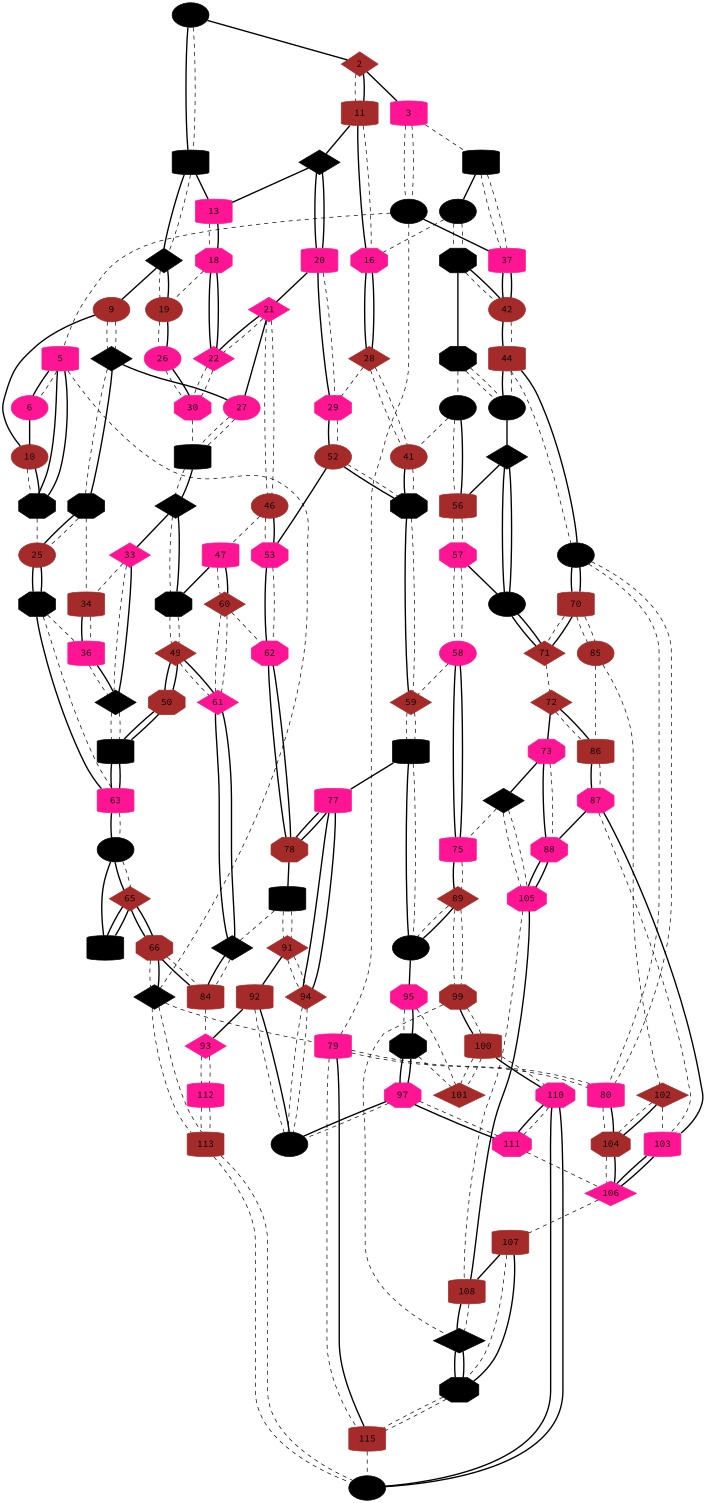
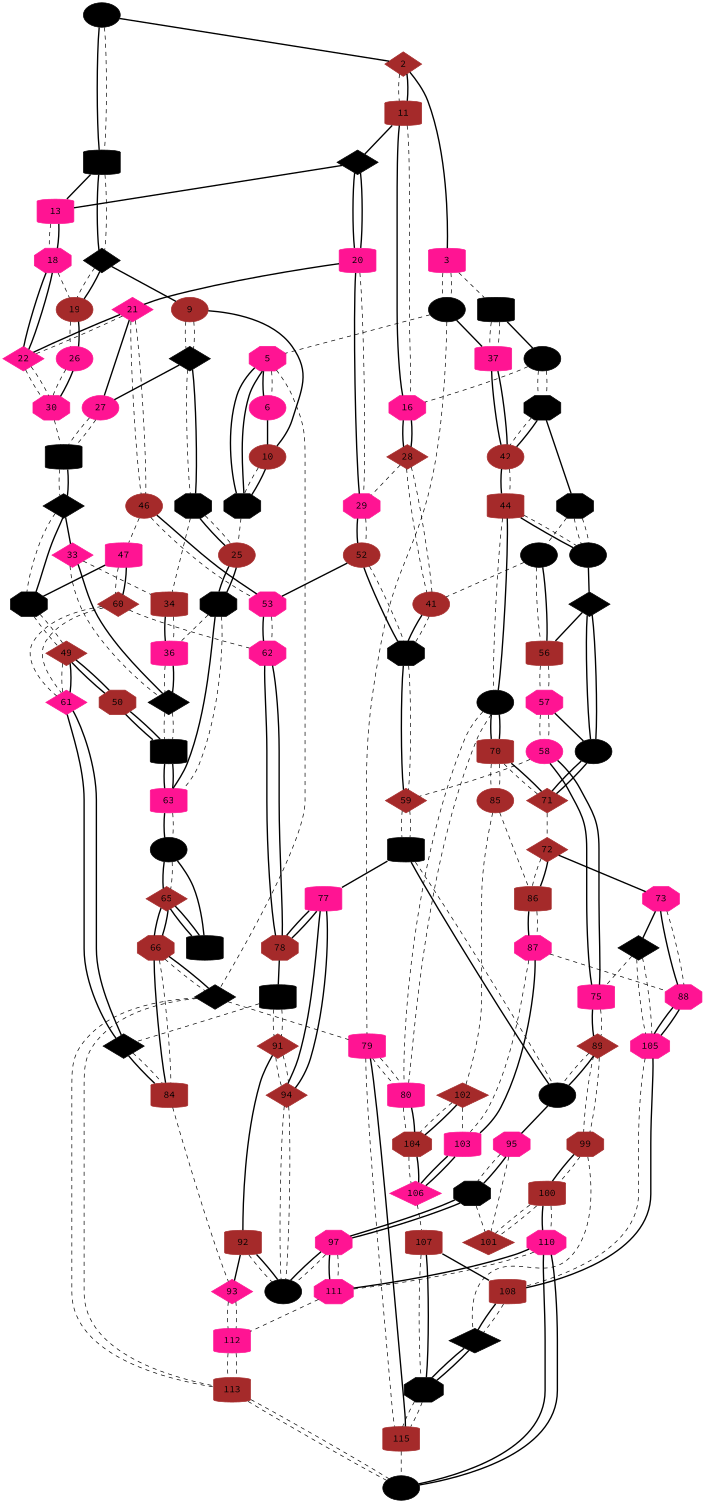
node "5": shape cylinder -> octagon
edge "87" -- "88": style bold -> dashed
edge "111" -- "106": now "111" -- "112"
